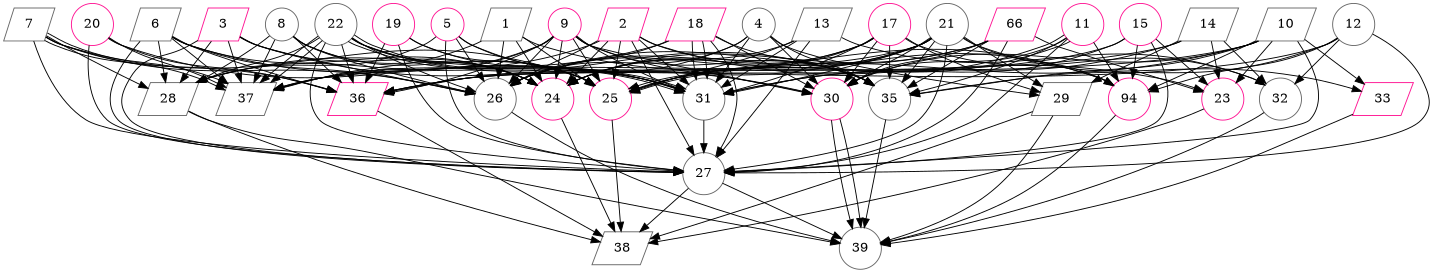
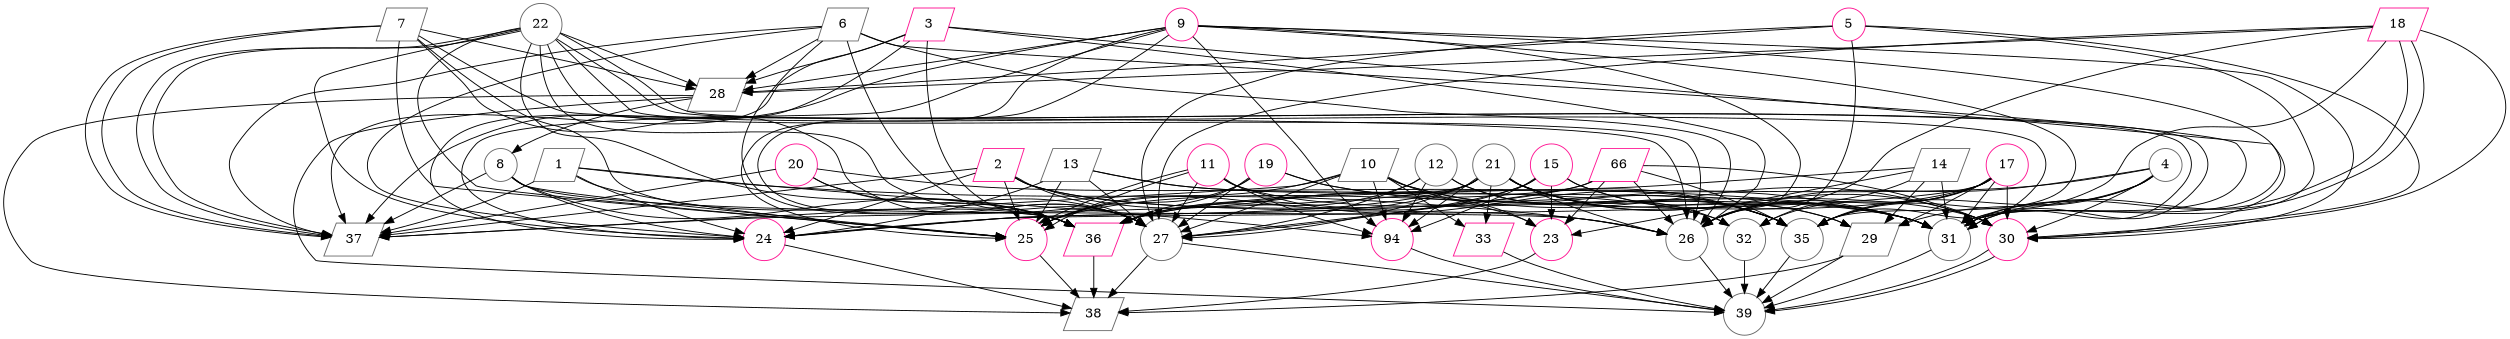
edge "8" -> "28": reversed
edge "2" -> "35": now "19" -> "35"
edge "31" -> "27": now "31" -> "39"
edge "15" -> "29": added
